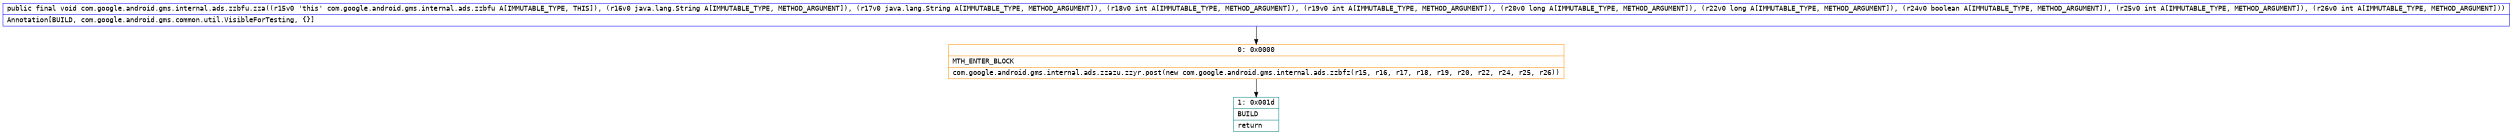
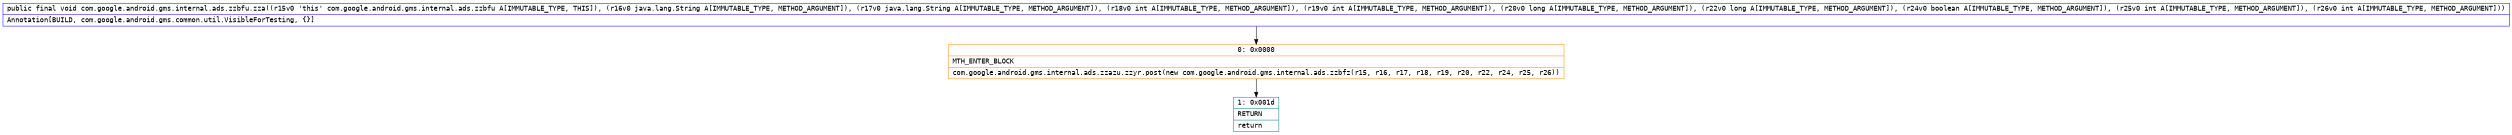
node "1: 0x001d": text "BUILD" -> "RETURN"
